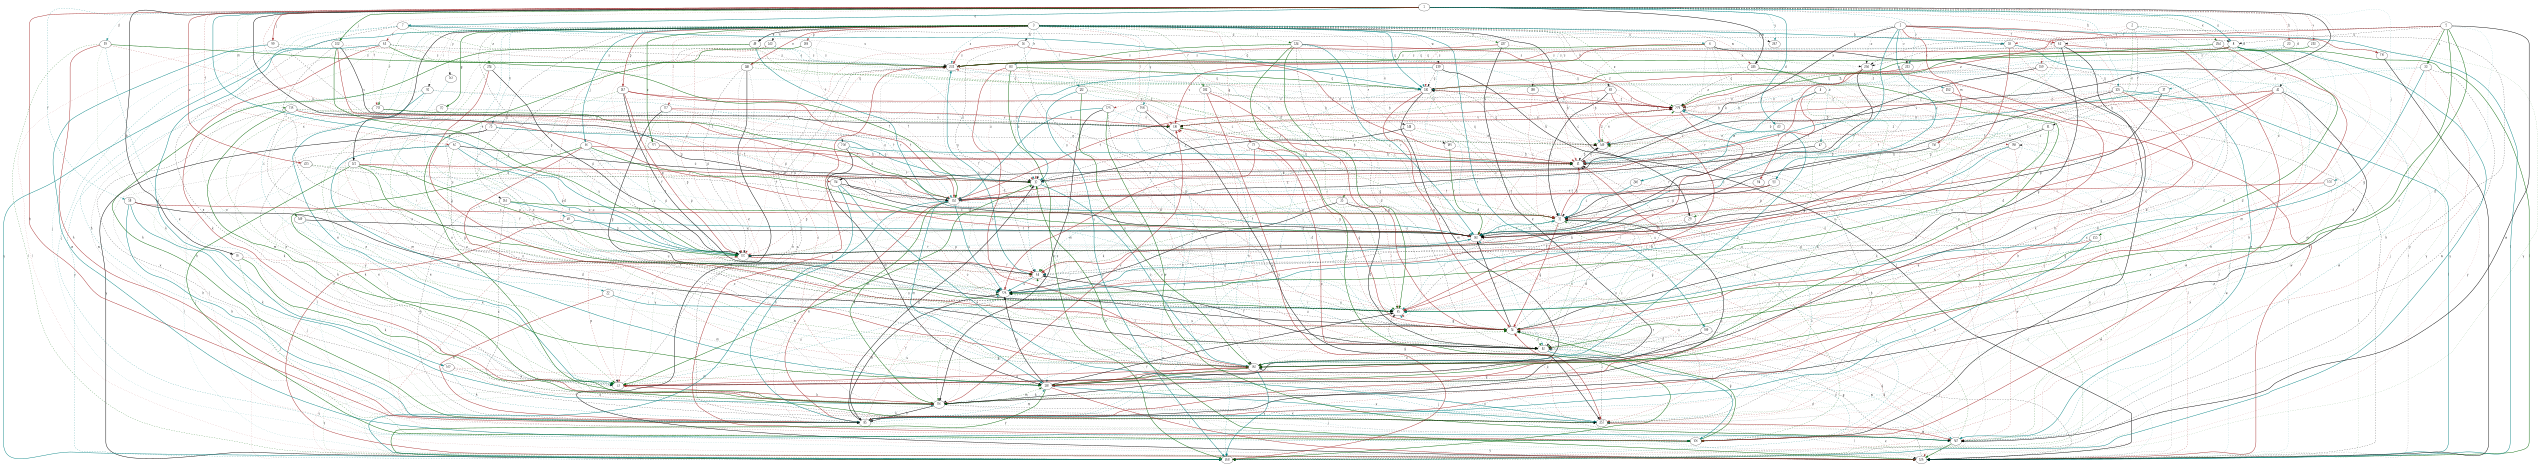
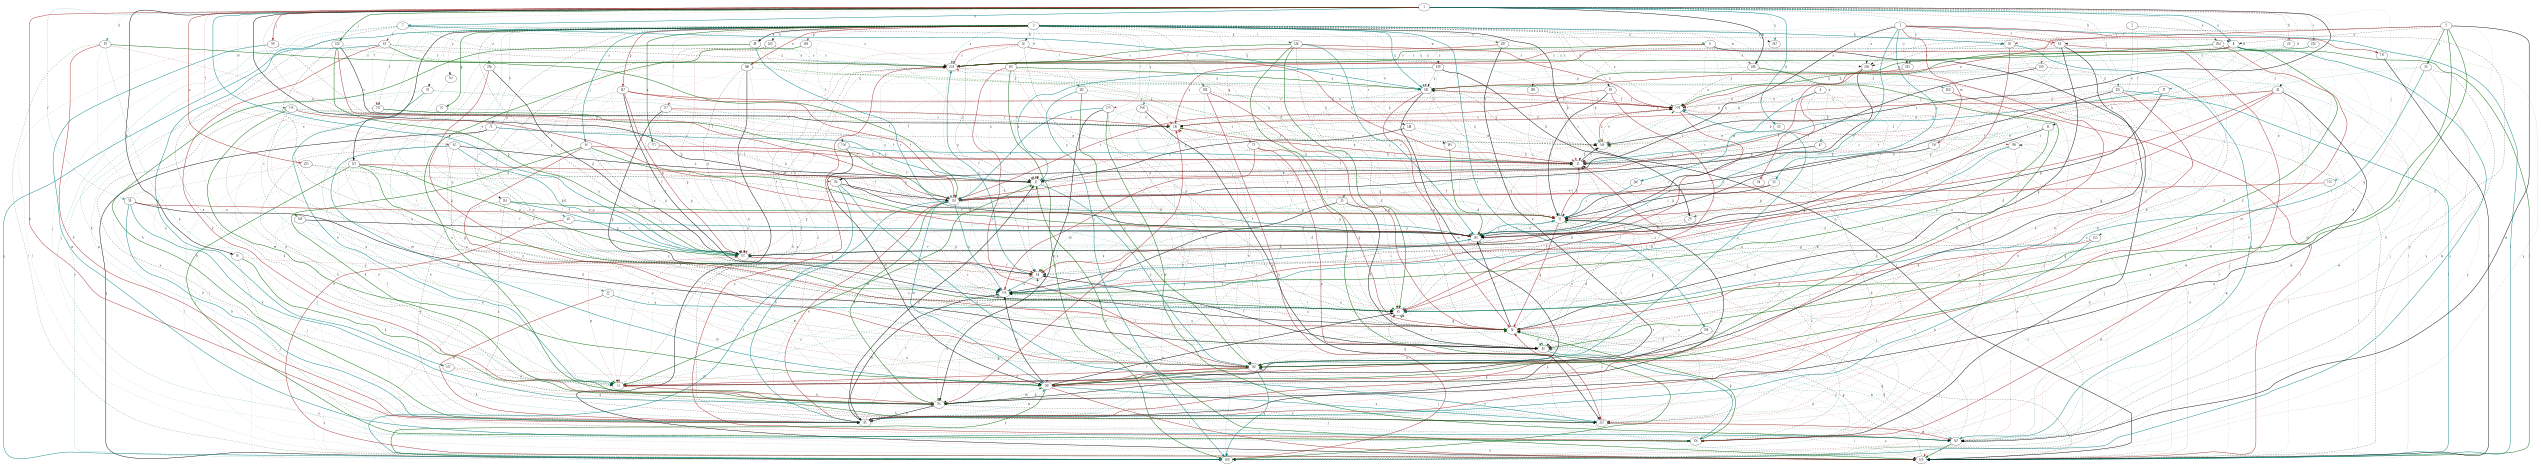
edge "2" -> "61": style dashed -> dotted
